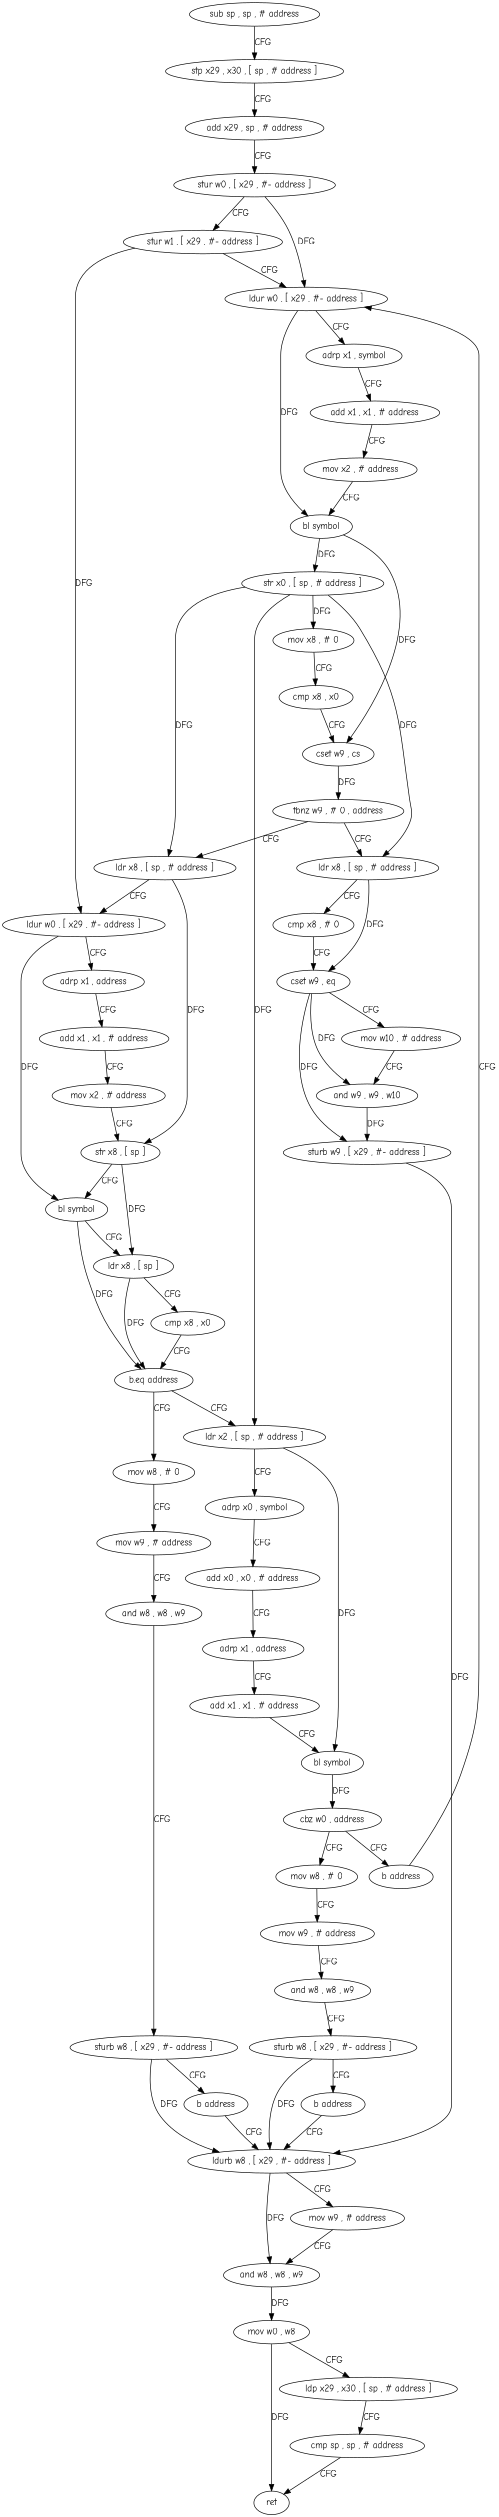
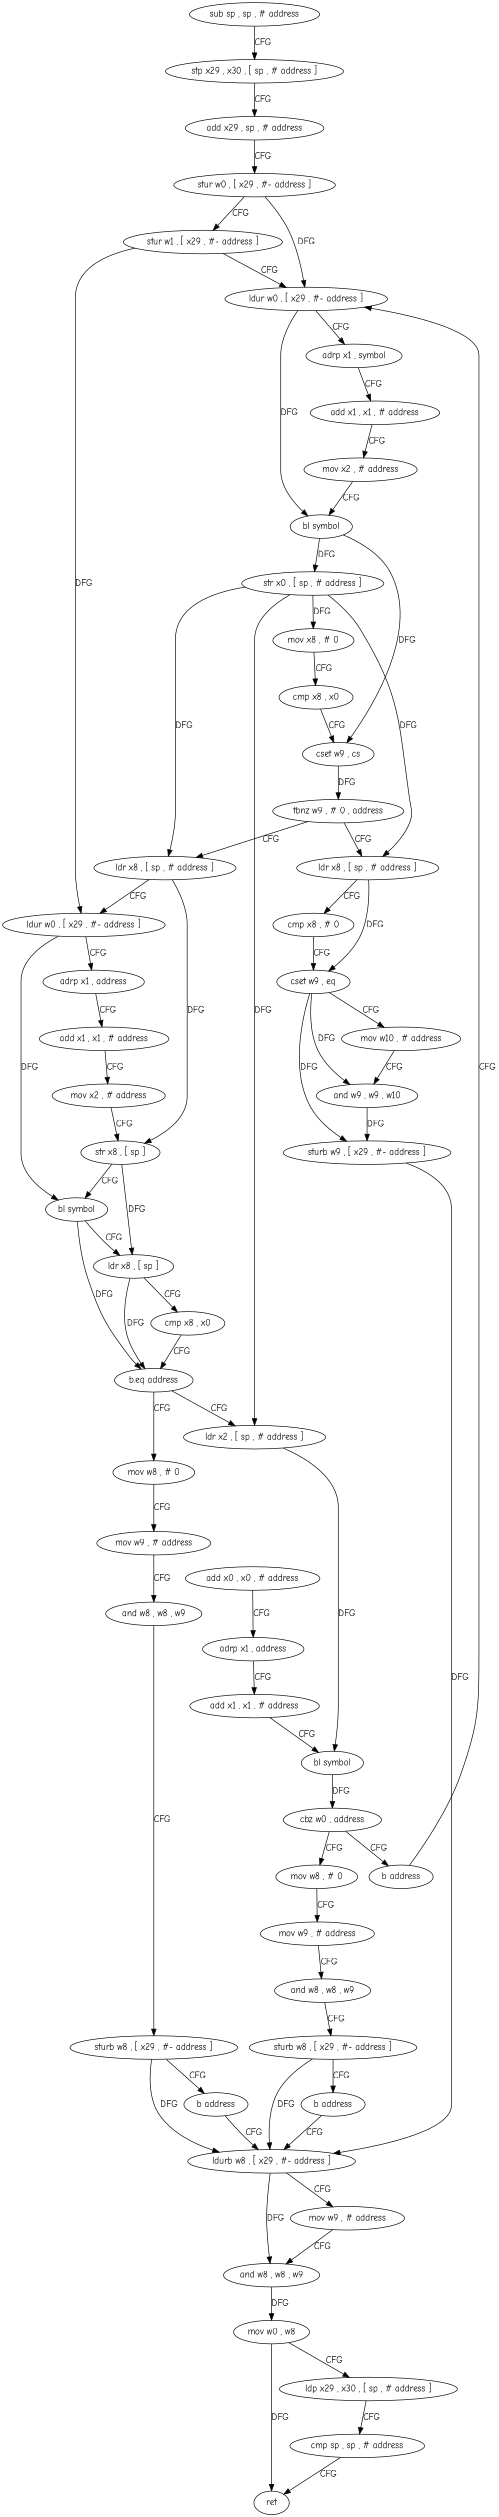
node "adrp x0 , symbol": removed
